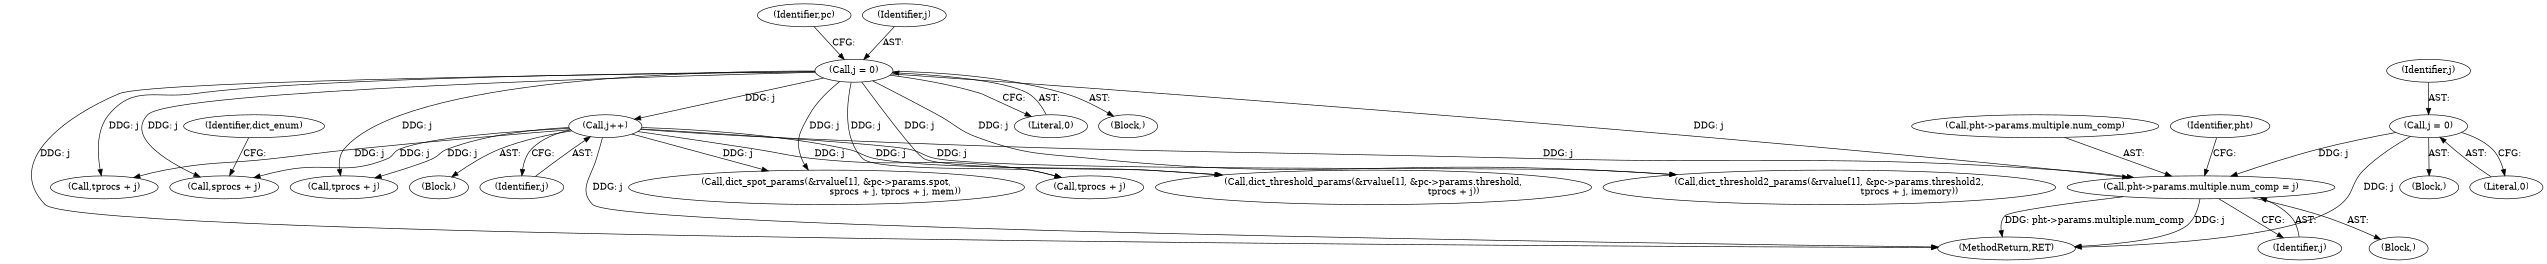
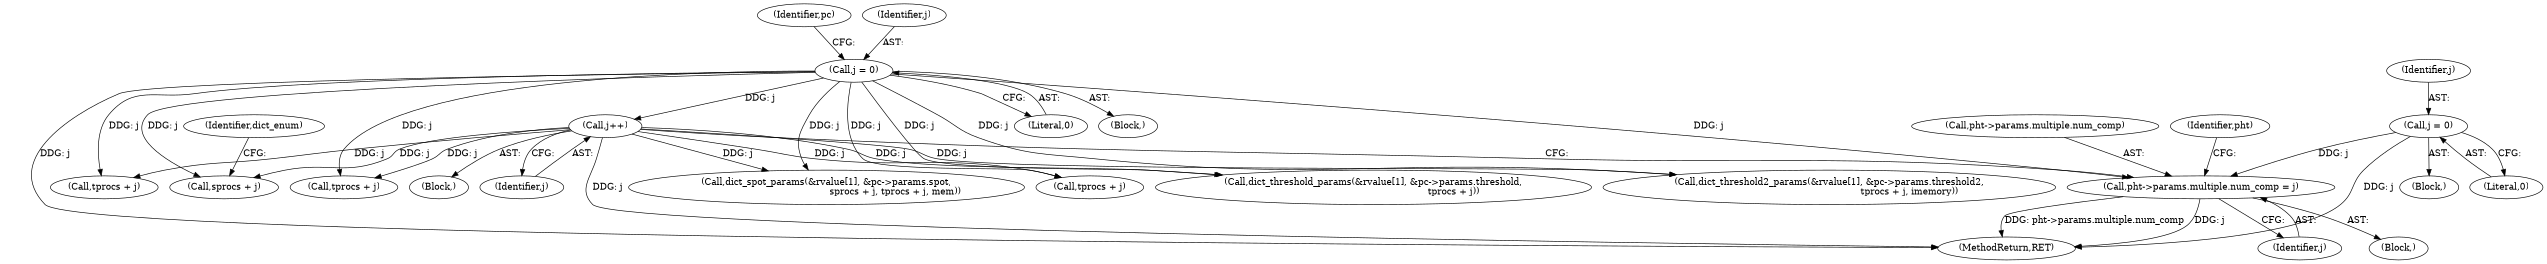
edge "(Call,j++)" -> "(Call,pht->params.multiple.num_comp = j)": label "DDG: j" -> "CFG: "
